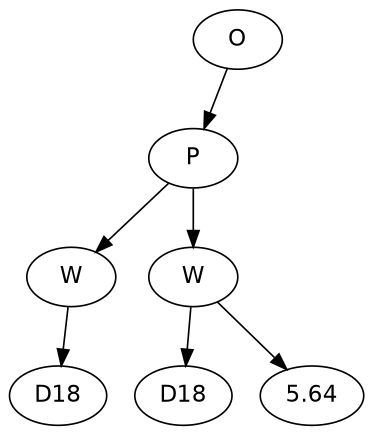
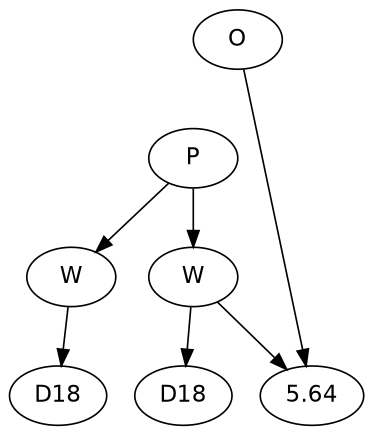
edge "O" -> "P": now "O" -> "5.64"
